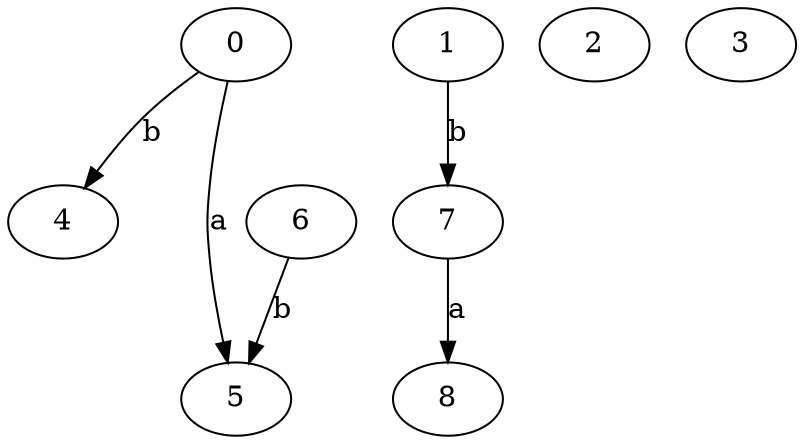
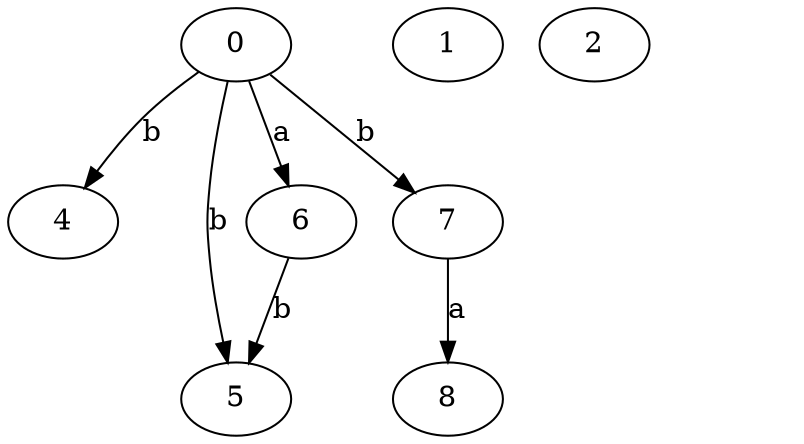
node "3": removed
edge "1" -> "7": now "0" -> "7"
edge "0" -> "6": added, label "a"
edge "0" -> "5": label "a" -> "b"
